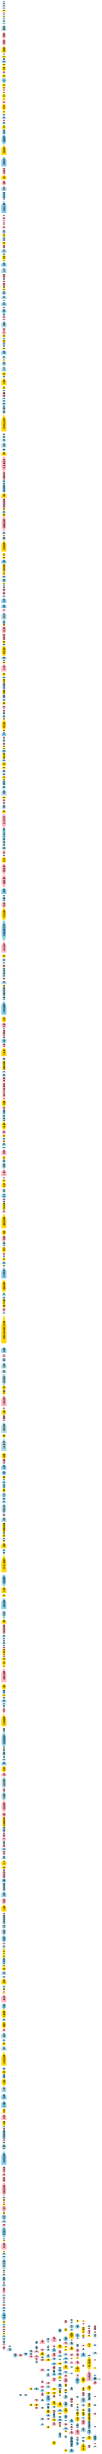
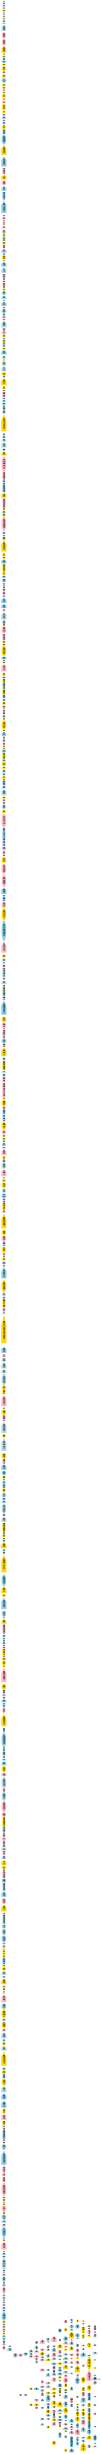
node "# 0x1058 JUMPDEST PUSHX Data JUMP": fillcolor gold -> lightpink
